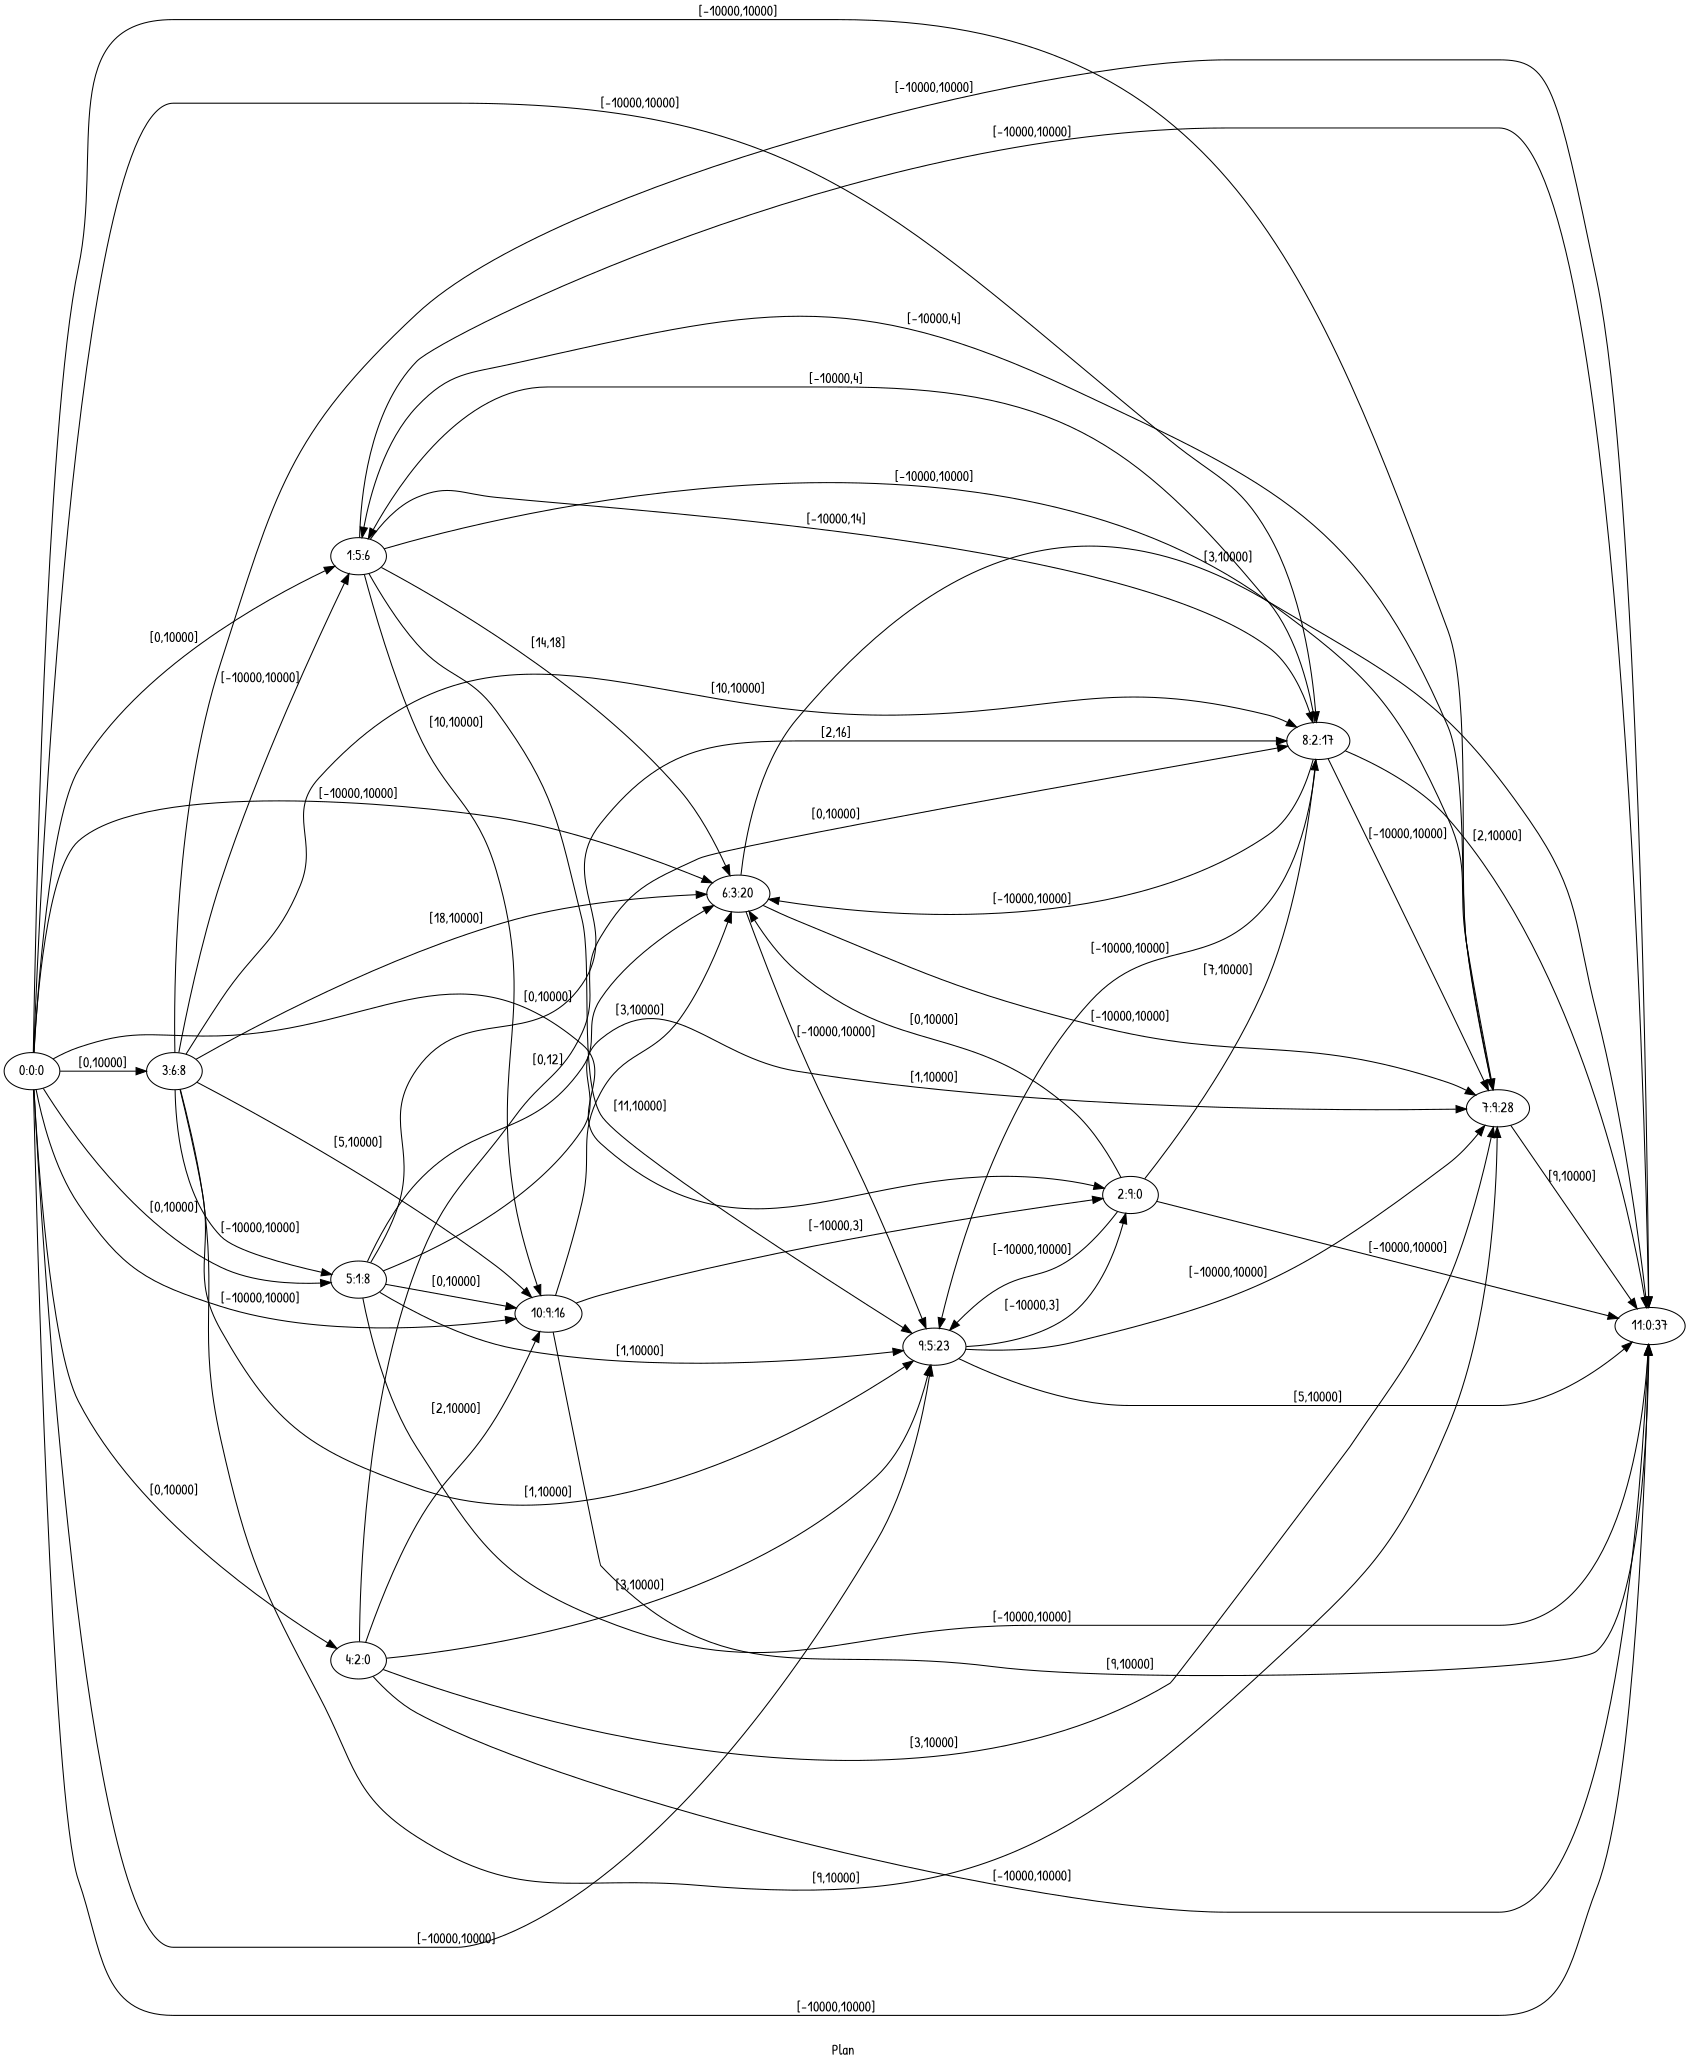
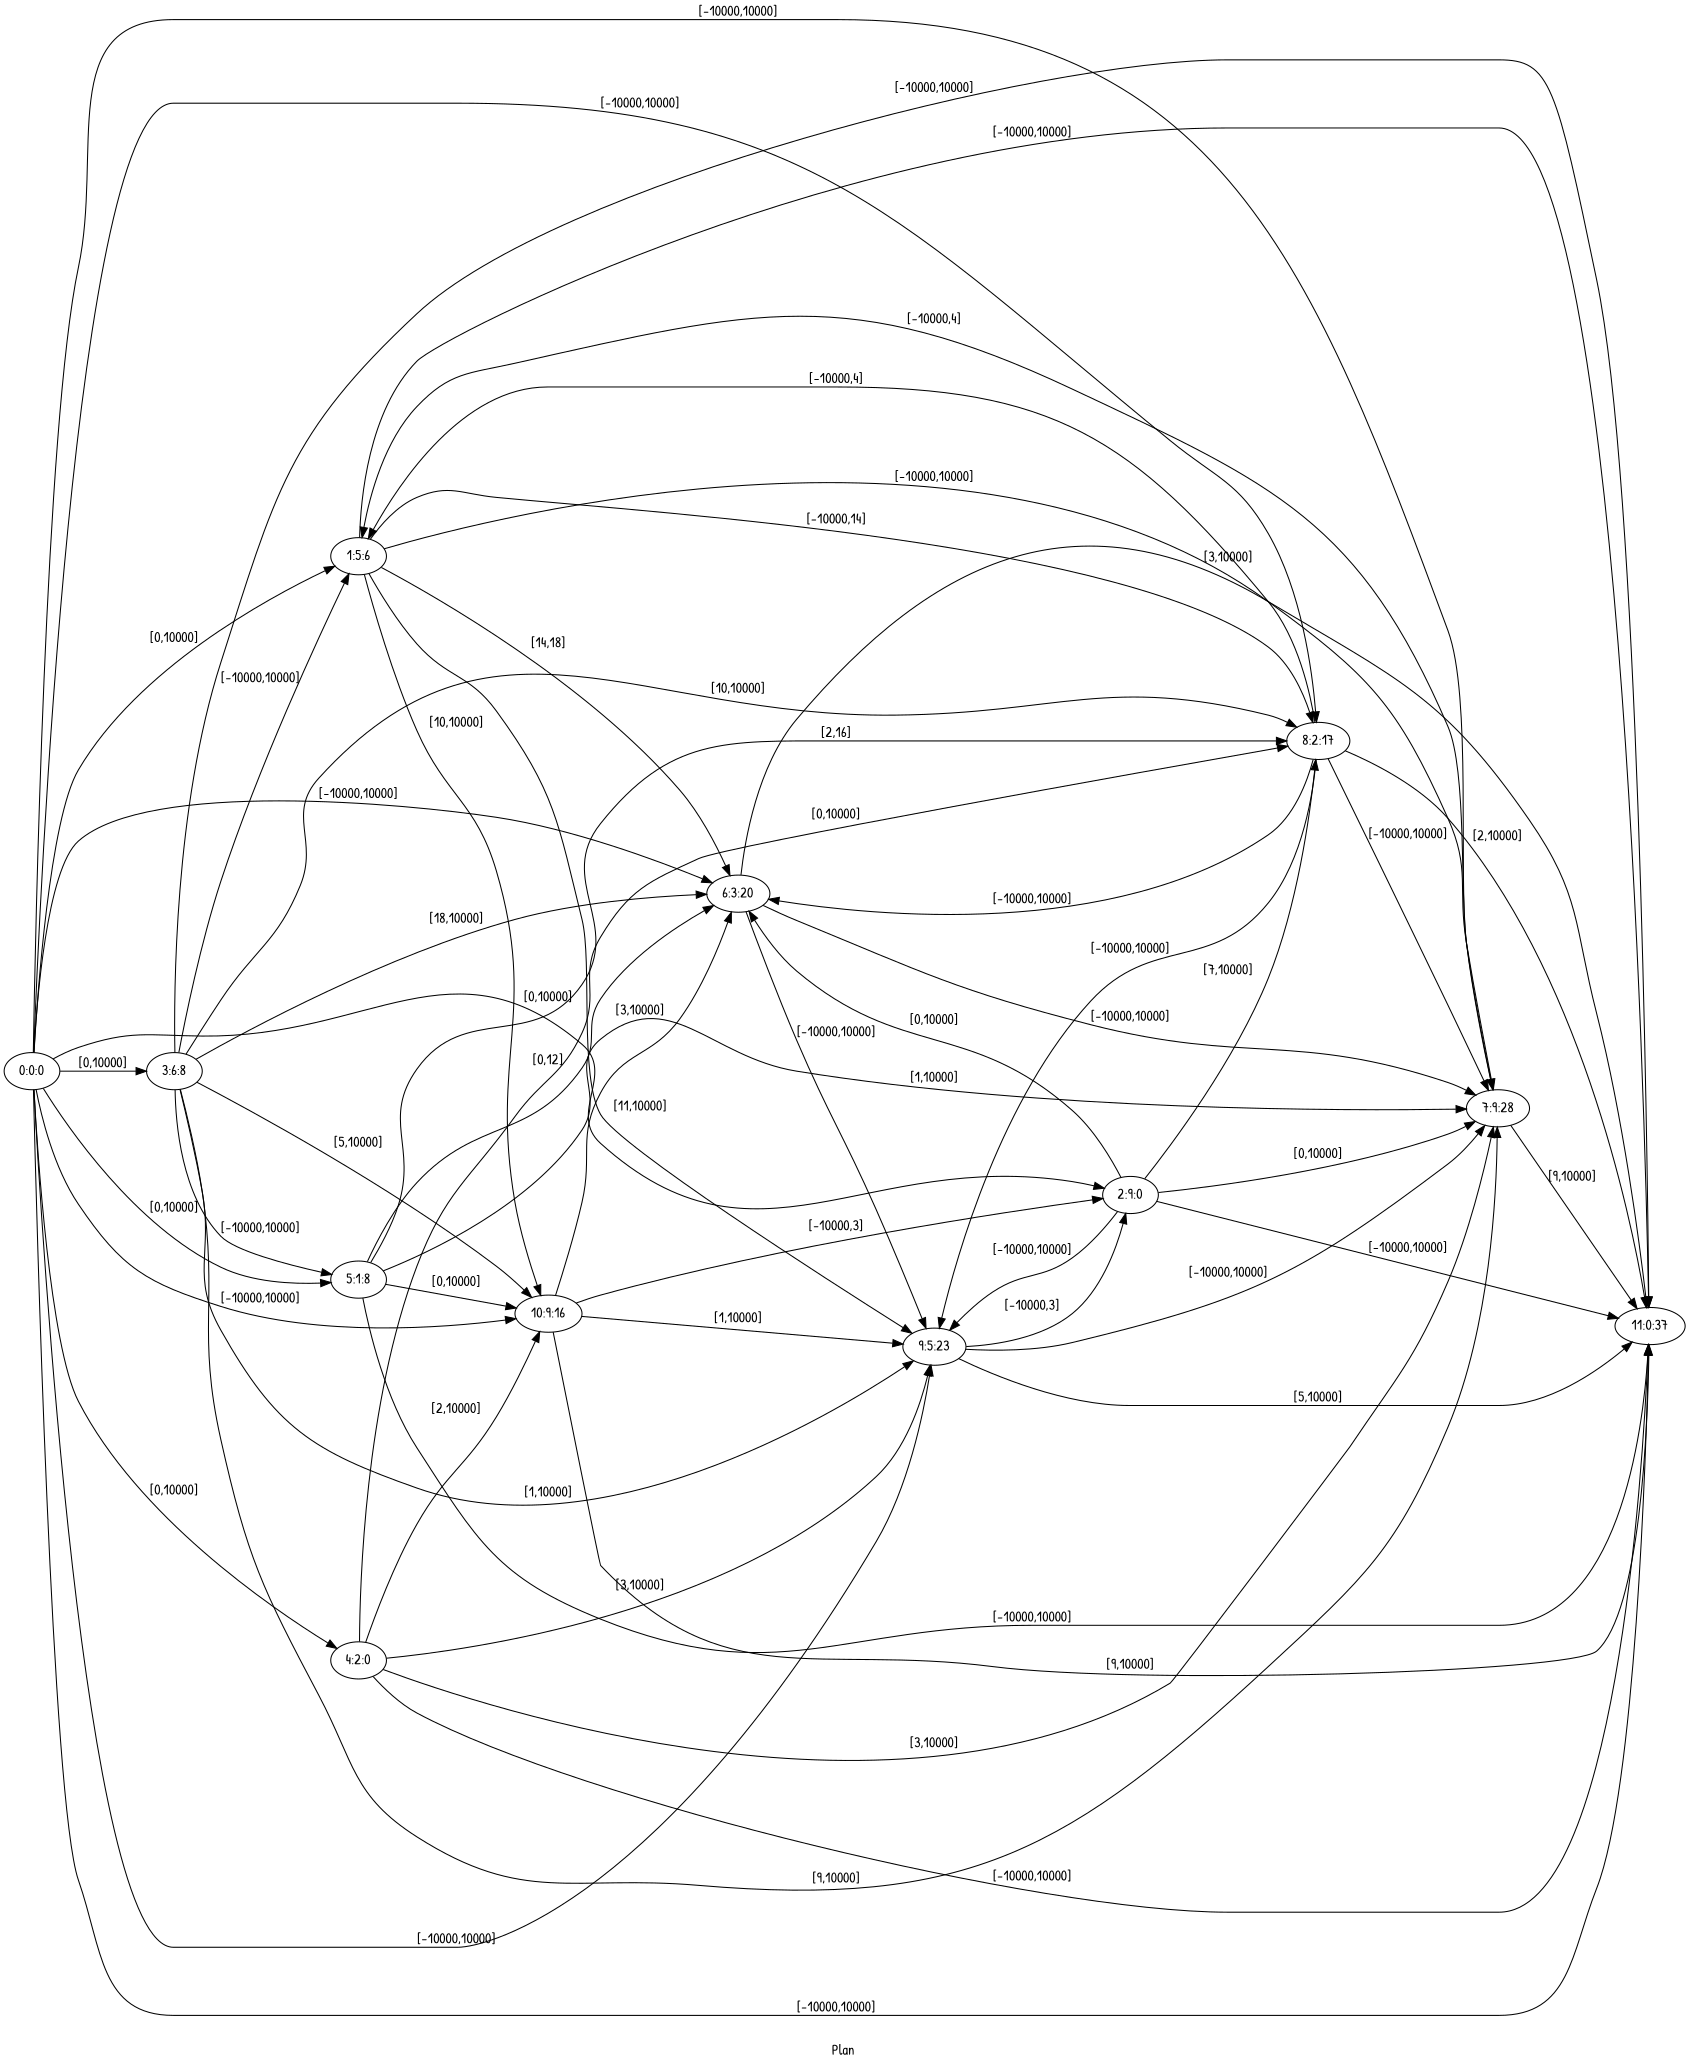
edge "2:9:0" -> "7:9:28": added, label "[0,10000]"
edge "5:1:8" -> "9:5:23": now "10:9:16" -> "9:5:23"
